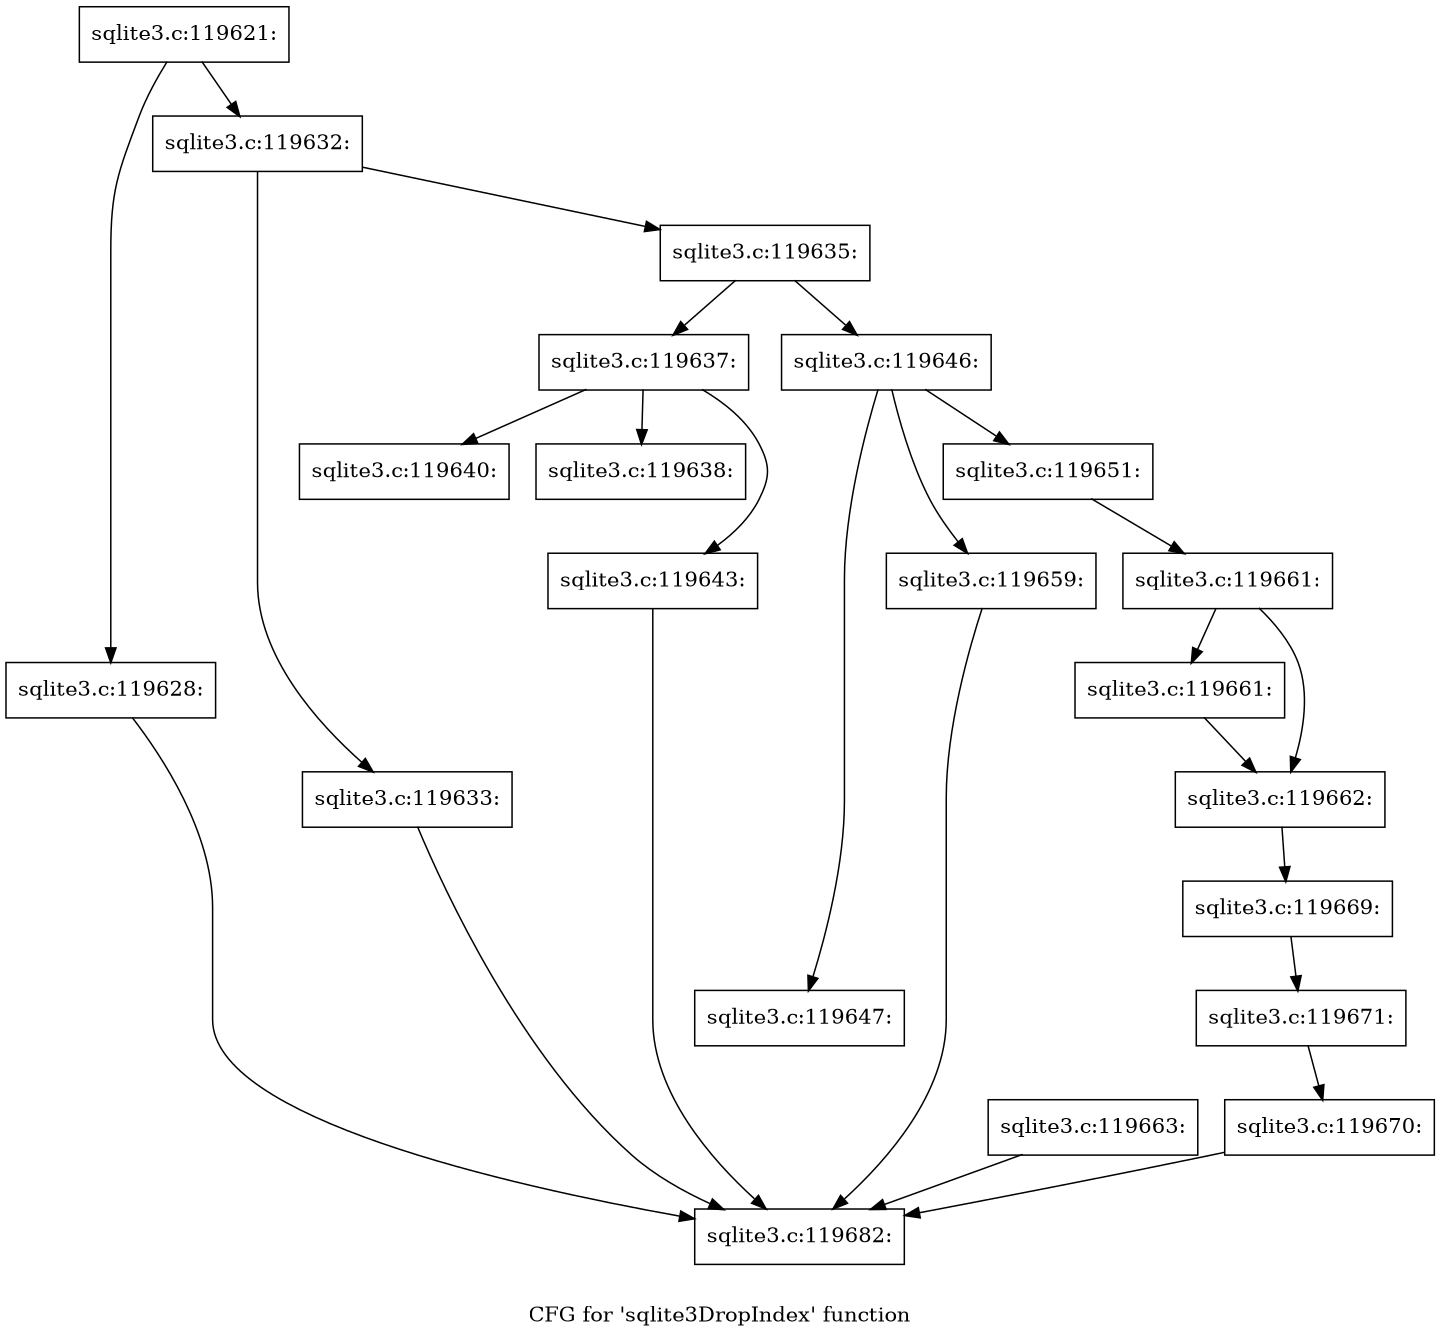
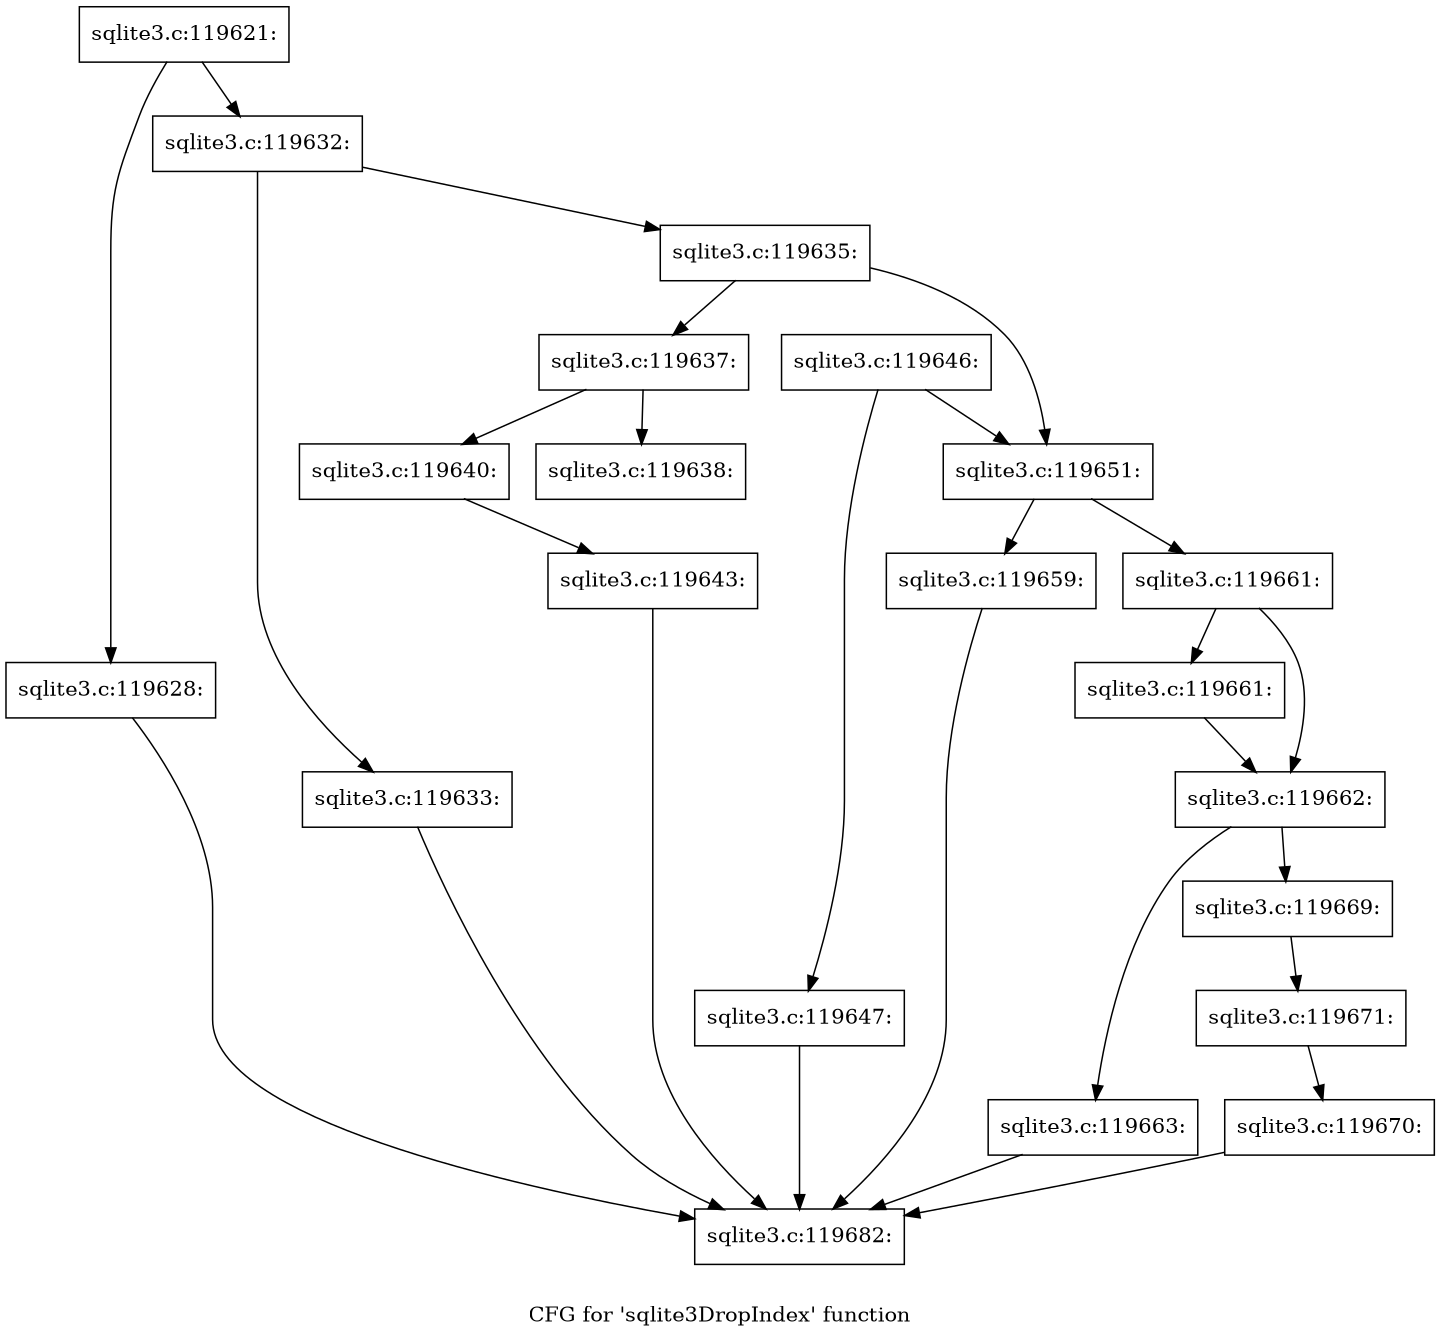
edge "sqlite3.c:119635:" -> "sqlite3.c:119646:": now "sqlite3.c:119635:" -> "sqlite3.c:119651:"
edge "sqlite3.c:119637:" -> "sqlite3.c:119643:": now "sqlite3.c:119640:" -> "sqlite3.c:119643:"
edge "sqlite3.c:119646:" -> "sqlite3.c:119659:": now "sqlite3.c:119651:" -> "sqlite3.c:119659:"
edge "sqlite3.c:119662:" -> "sqlite3.c:119663:": added
edge "sqlite3.c:119647:" -> "sqlite3.c:119682:": added
